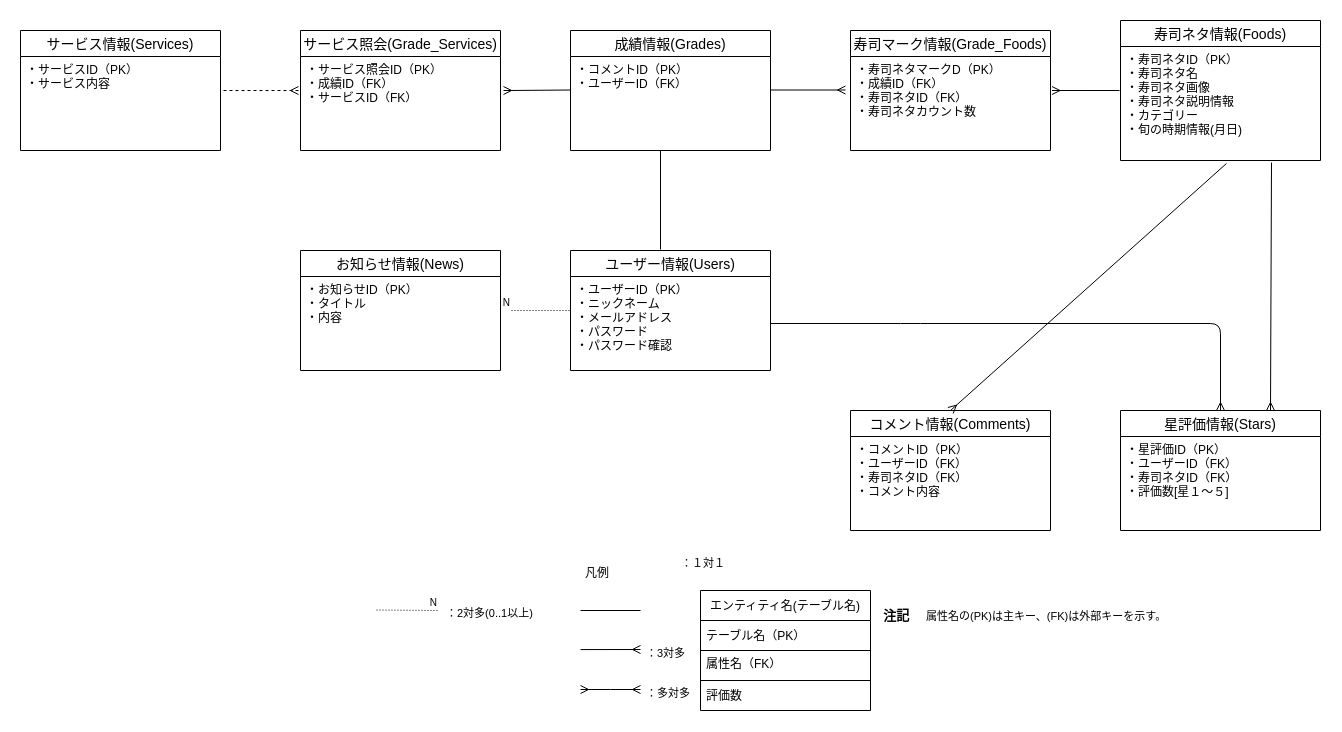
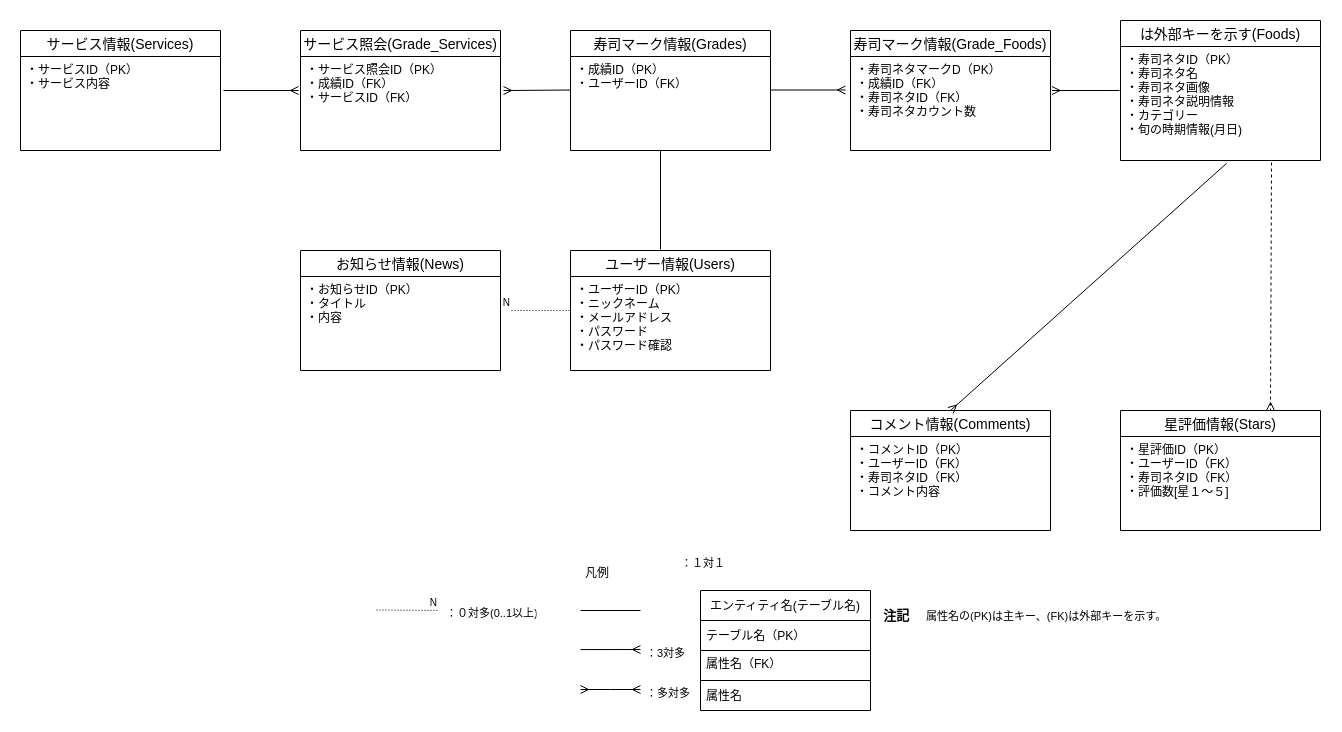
node "寿司ネタ情報(Foods)": label "寿司ネタ情報(Foods)" -> "は外部キーを示す(Foods)"
node "成績情報(Grades)": label "成績情報(Grades)" -> "寿司マーク情報(Grades)"
node "・コメントID（PK） ・ユーザーID（FK）": label "・コメントID（PK） ・ユーザーID（FK）" -> "・成績ID（PK） ・ユーザーID（FK）"
edge "・サービスID（PK） ・サービス内容" -> "・サービス照会ID（PK） ・成績ID（FK） ・サービスID（FK）": style dashed -> solid
edge "・寿司ネタID（PK） ・寿司ネタ名 ・寿司ネタ画像 ・寿司ネタ説明情報 ・カテゴリー ・旬の時期情報(月日)" -> "星評価情報(Stars)": style solid -> dashed
edge "・ユーザーID（PK） ・ニックネーム ・メールアドレス ・パスワード ・パスワード確認" -> "星評価情報(Stars)": removed
node "：2対多(0..1以上)": label "：2対多(0..1以上)" -> "：０対多(0..1以上)"
node "評価数": label "評価数" -> "属性名"
